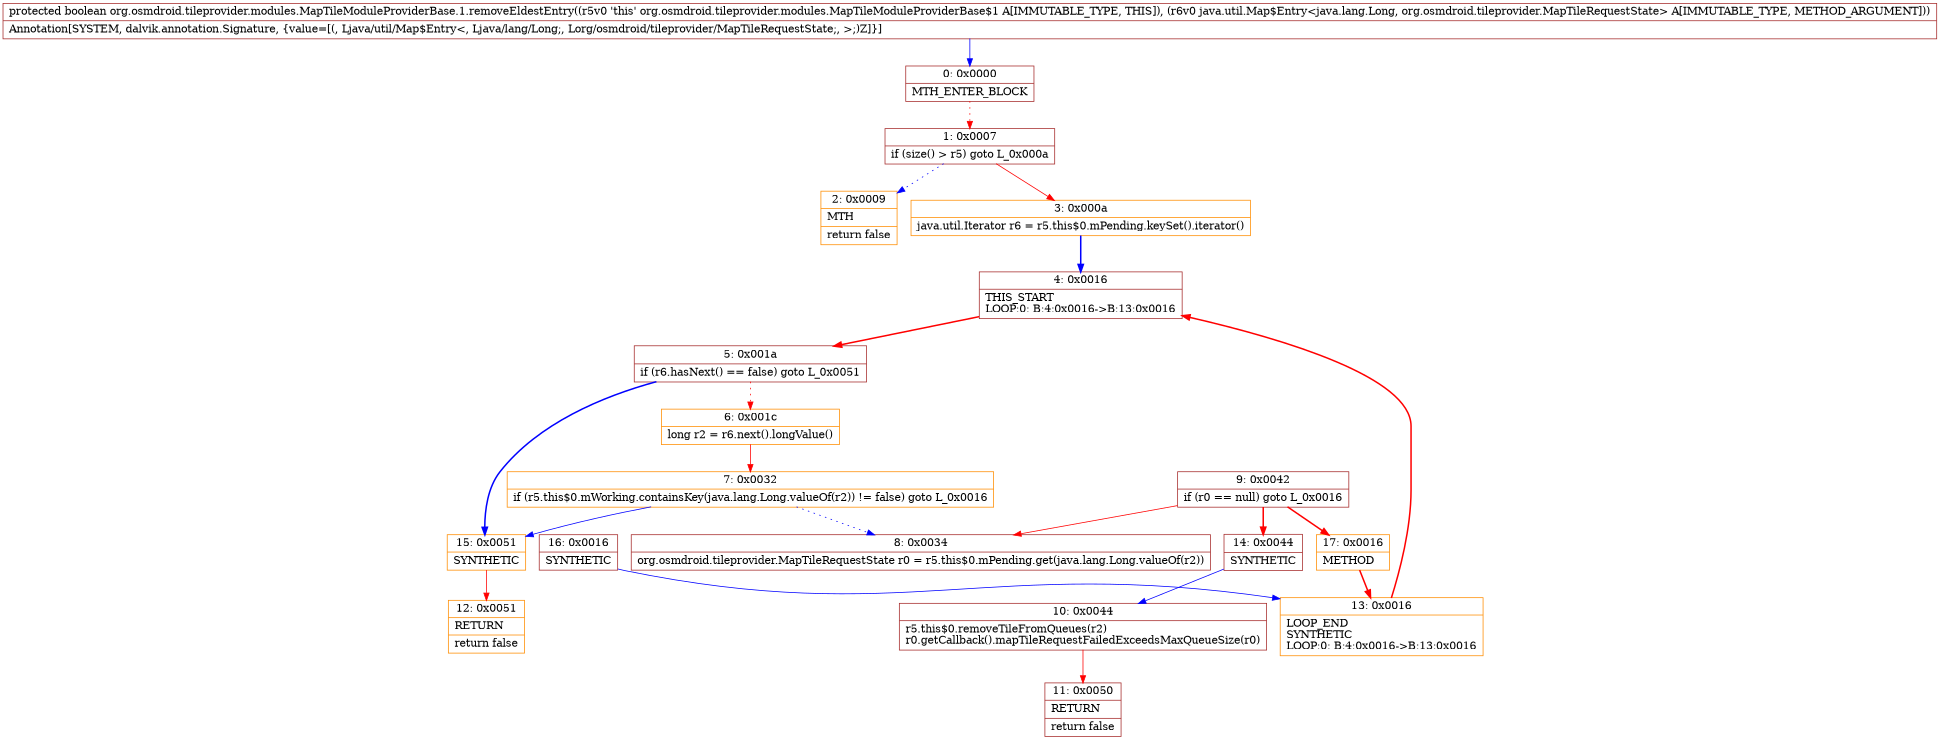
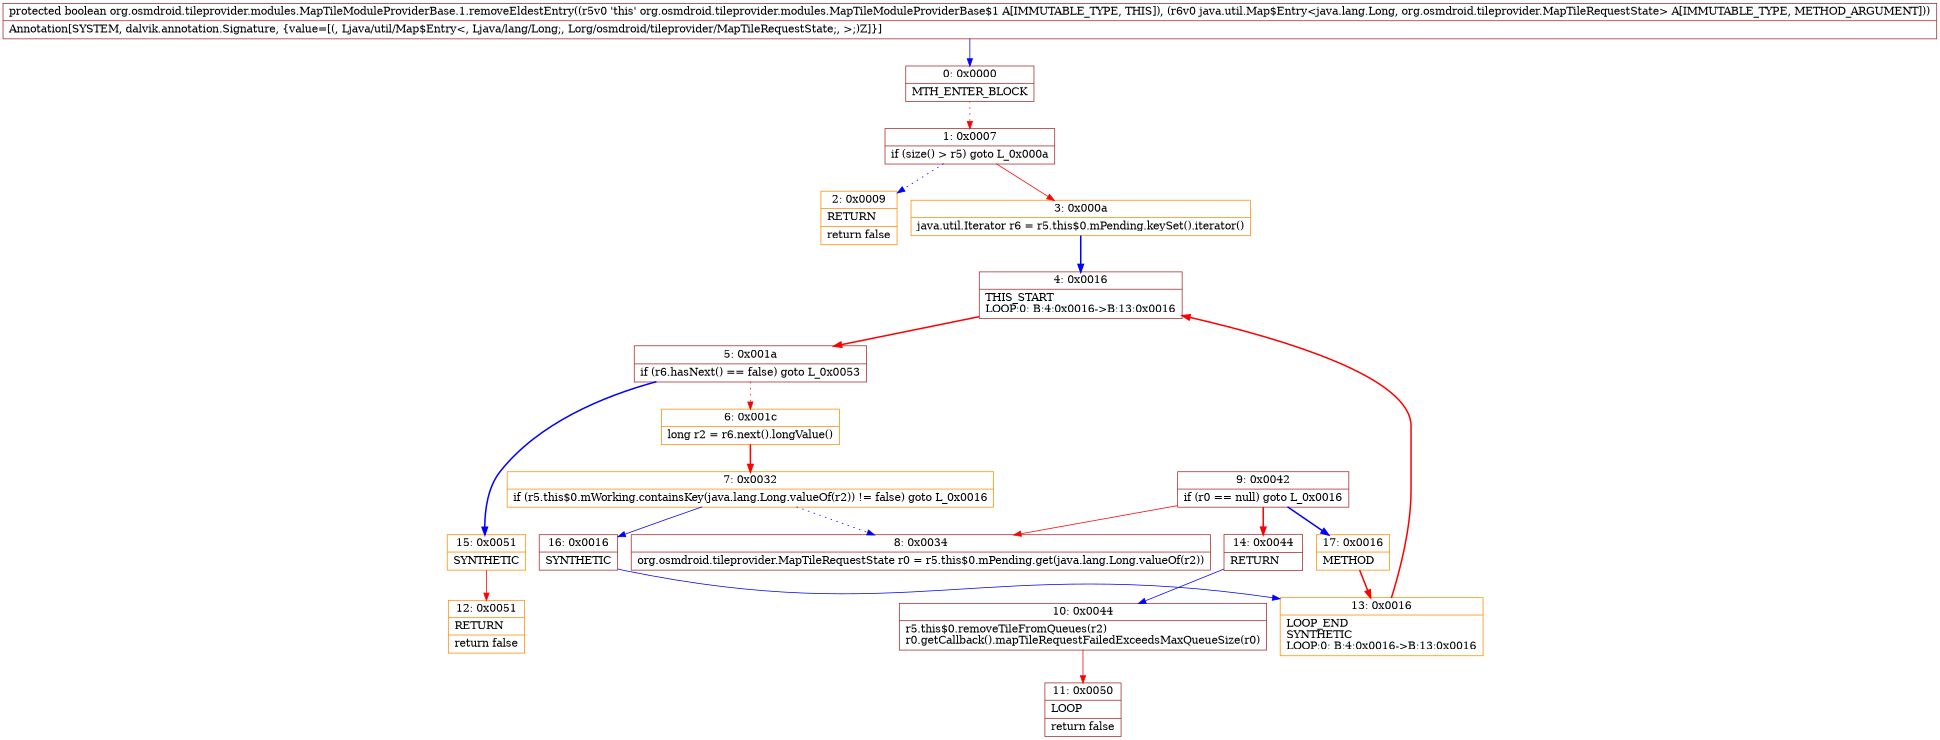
node "2: 0x0009": text "MTH" -> "RETURN"
node "5: 0x001a": text "if (r6.hasNext() == false) goto L_0x0051" -> "if (r6.hasNext() == false) goto L_0x0053"
edge "6: 0x001c" -> "7: 0x0032": style solid -> bold
edge "7: 0x0032" -> "15: 0x0051": now "7: 0x0032" -> "16: 0x0016"
edge "9: 0x0042" -> "17: 0x0016": color red -> blue
node "14: 0x0044": text "SYNTHETIC" -> "RETURN"
node "11: 0x0050": text "RETURN" -> "LOOP"
